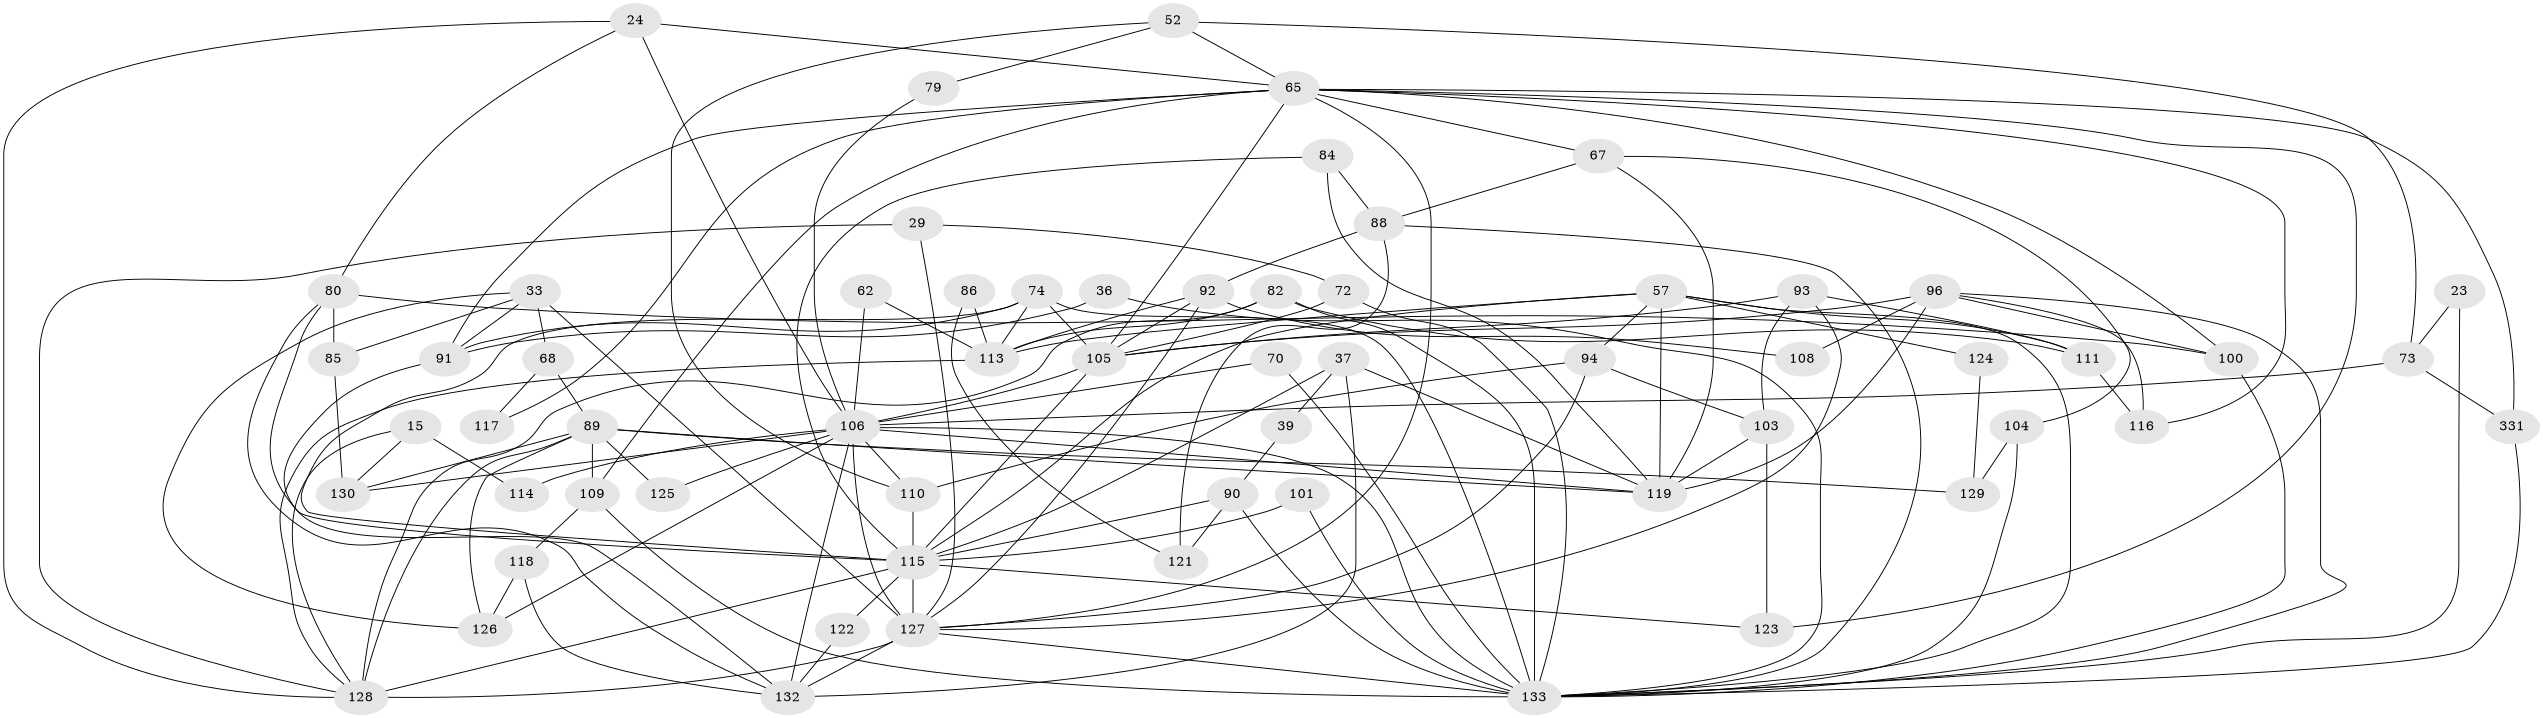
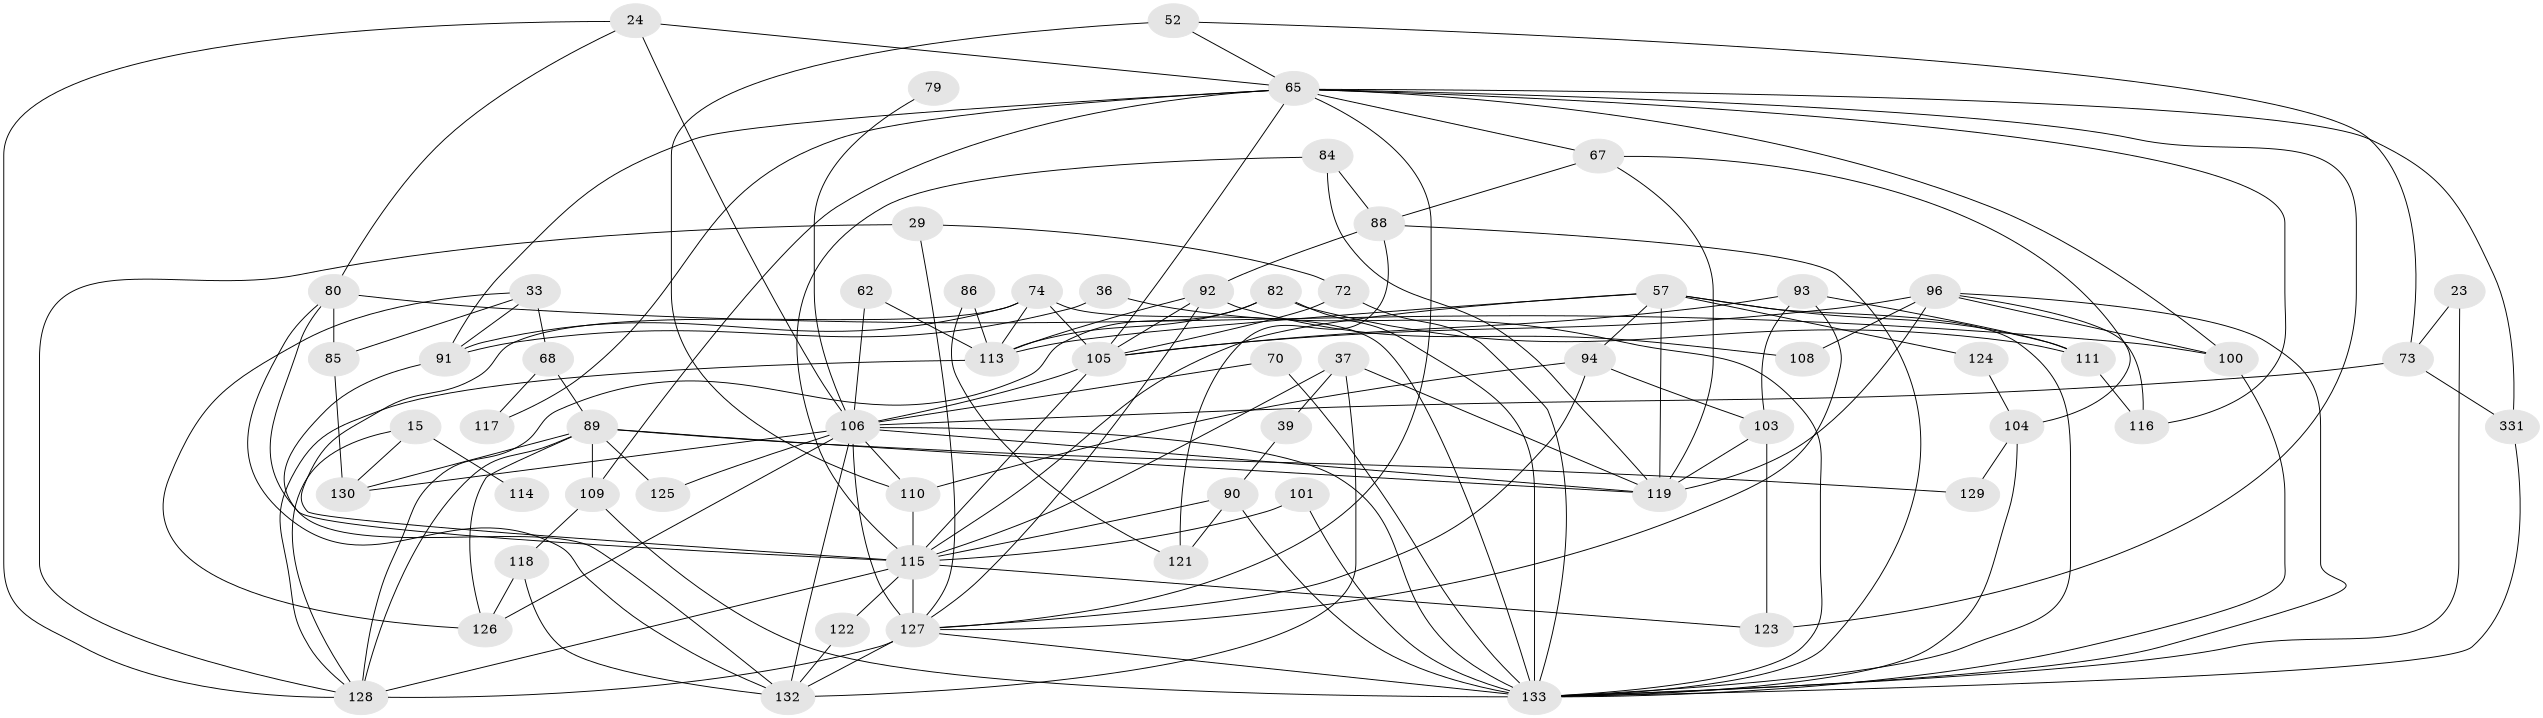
edge "52" -- "79": removed
edge "124" -- "129": now "124" -- "104"
edge "106" -- "114": removed
edge "33" -- "127": removed
